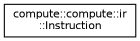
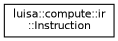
node "compute::compute::ir ::Instruction": label "compute::compute::ir ::Instruction" -> "luisa::compute::ir ::Instruction"
